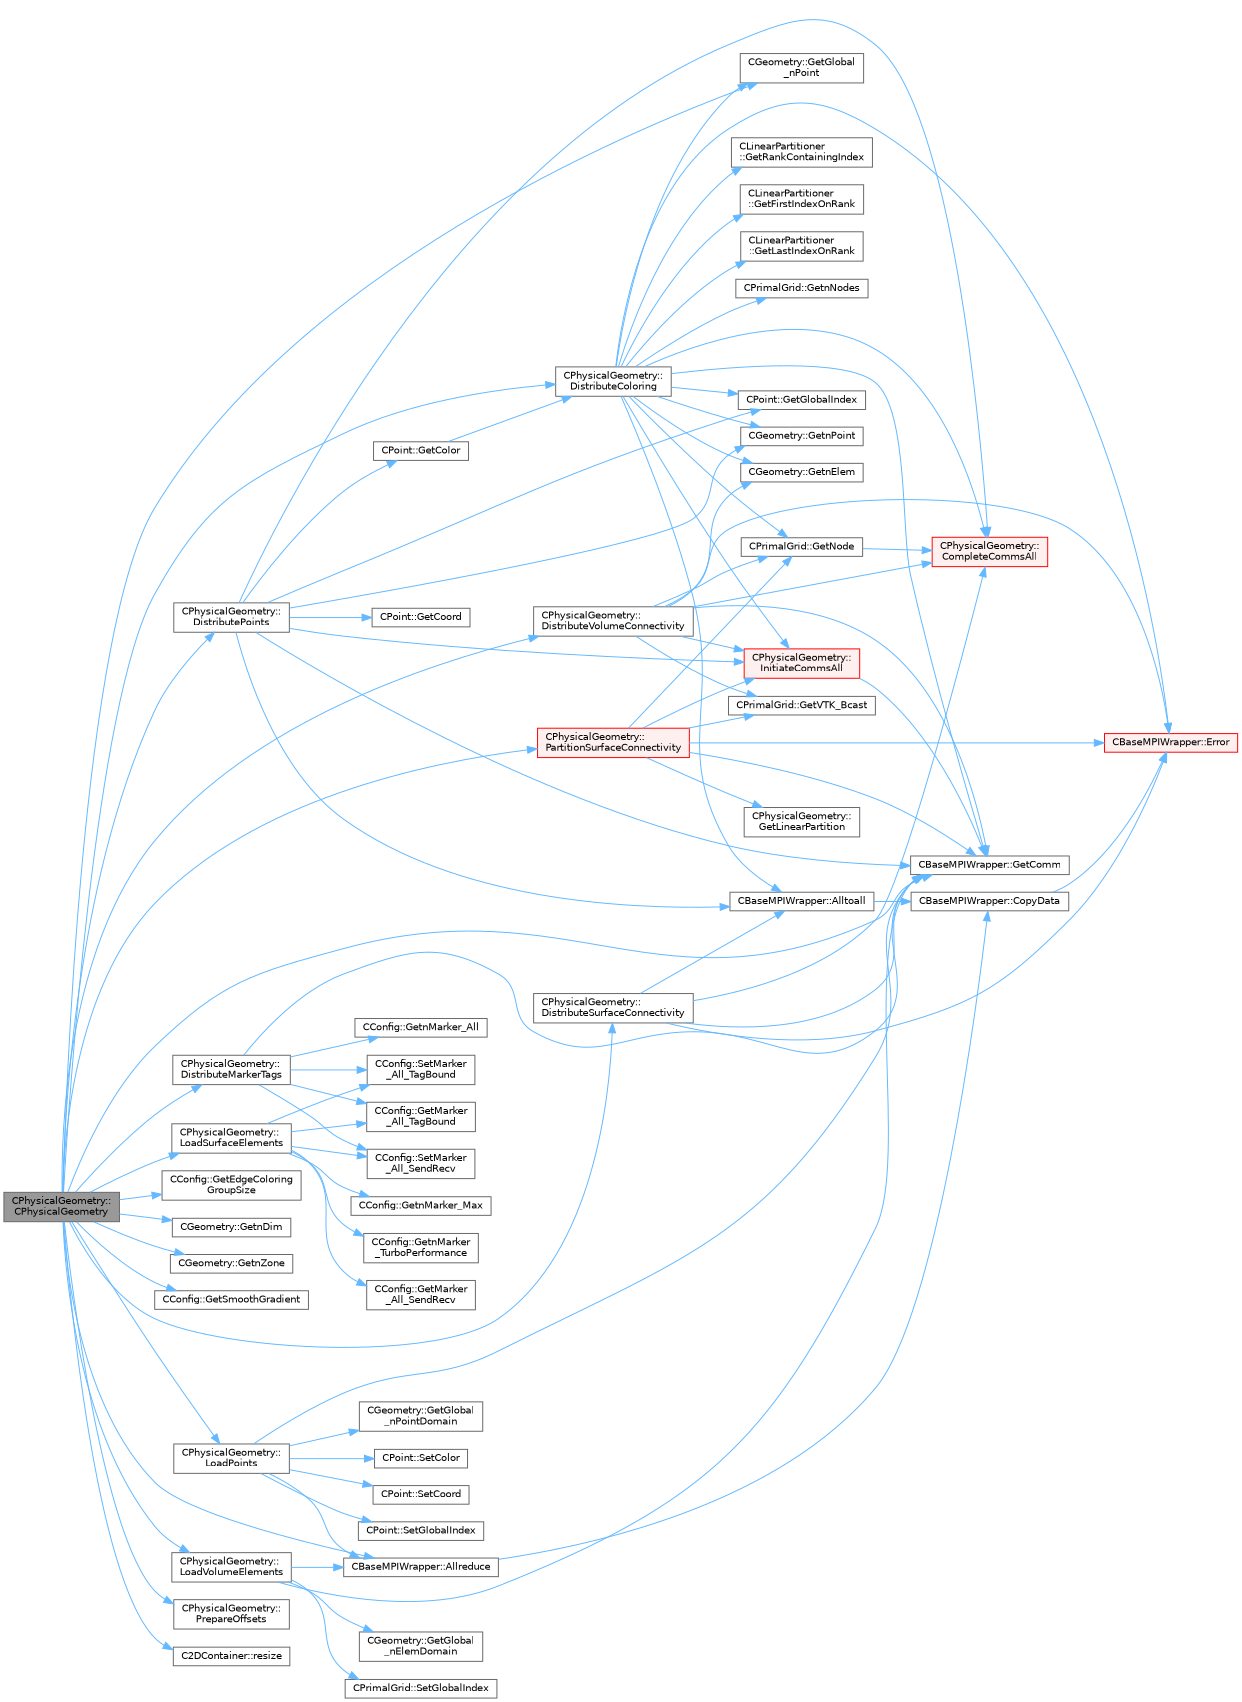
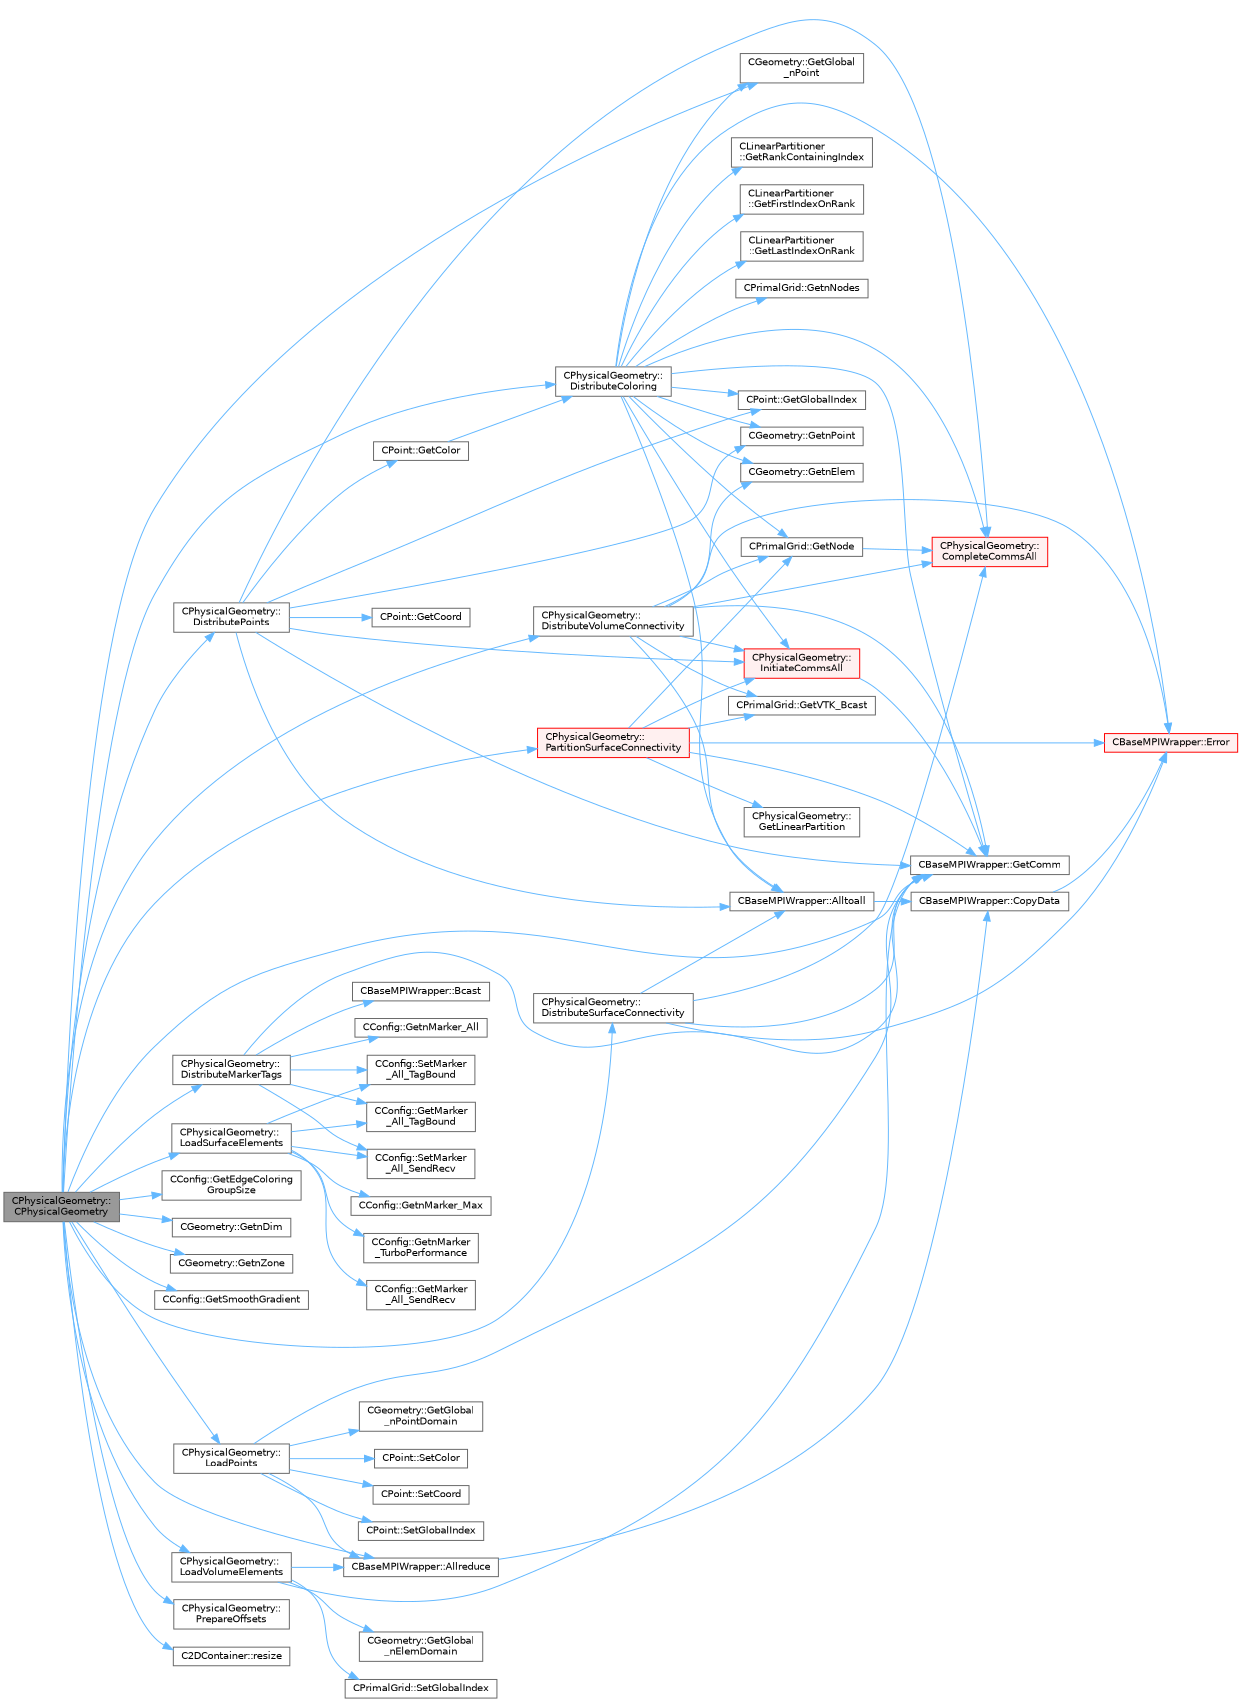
edge "CPhysicalGeometry:: DistributeVolumeConnectivity" -> "CBaseMPIWrapper::Alltoall": added
node "CBaseMPIWrapper::Bcast": added
